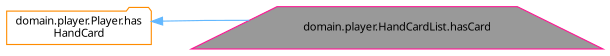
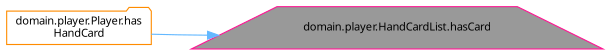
edge "domain.player.HandCardList.hasCard" -> "domain.player.Player.has HandCard": reversed
